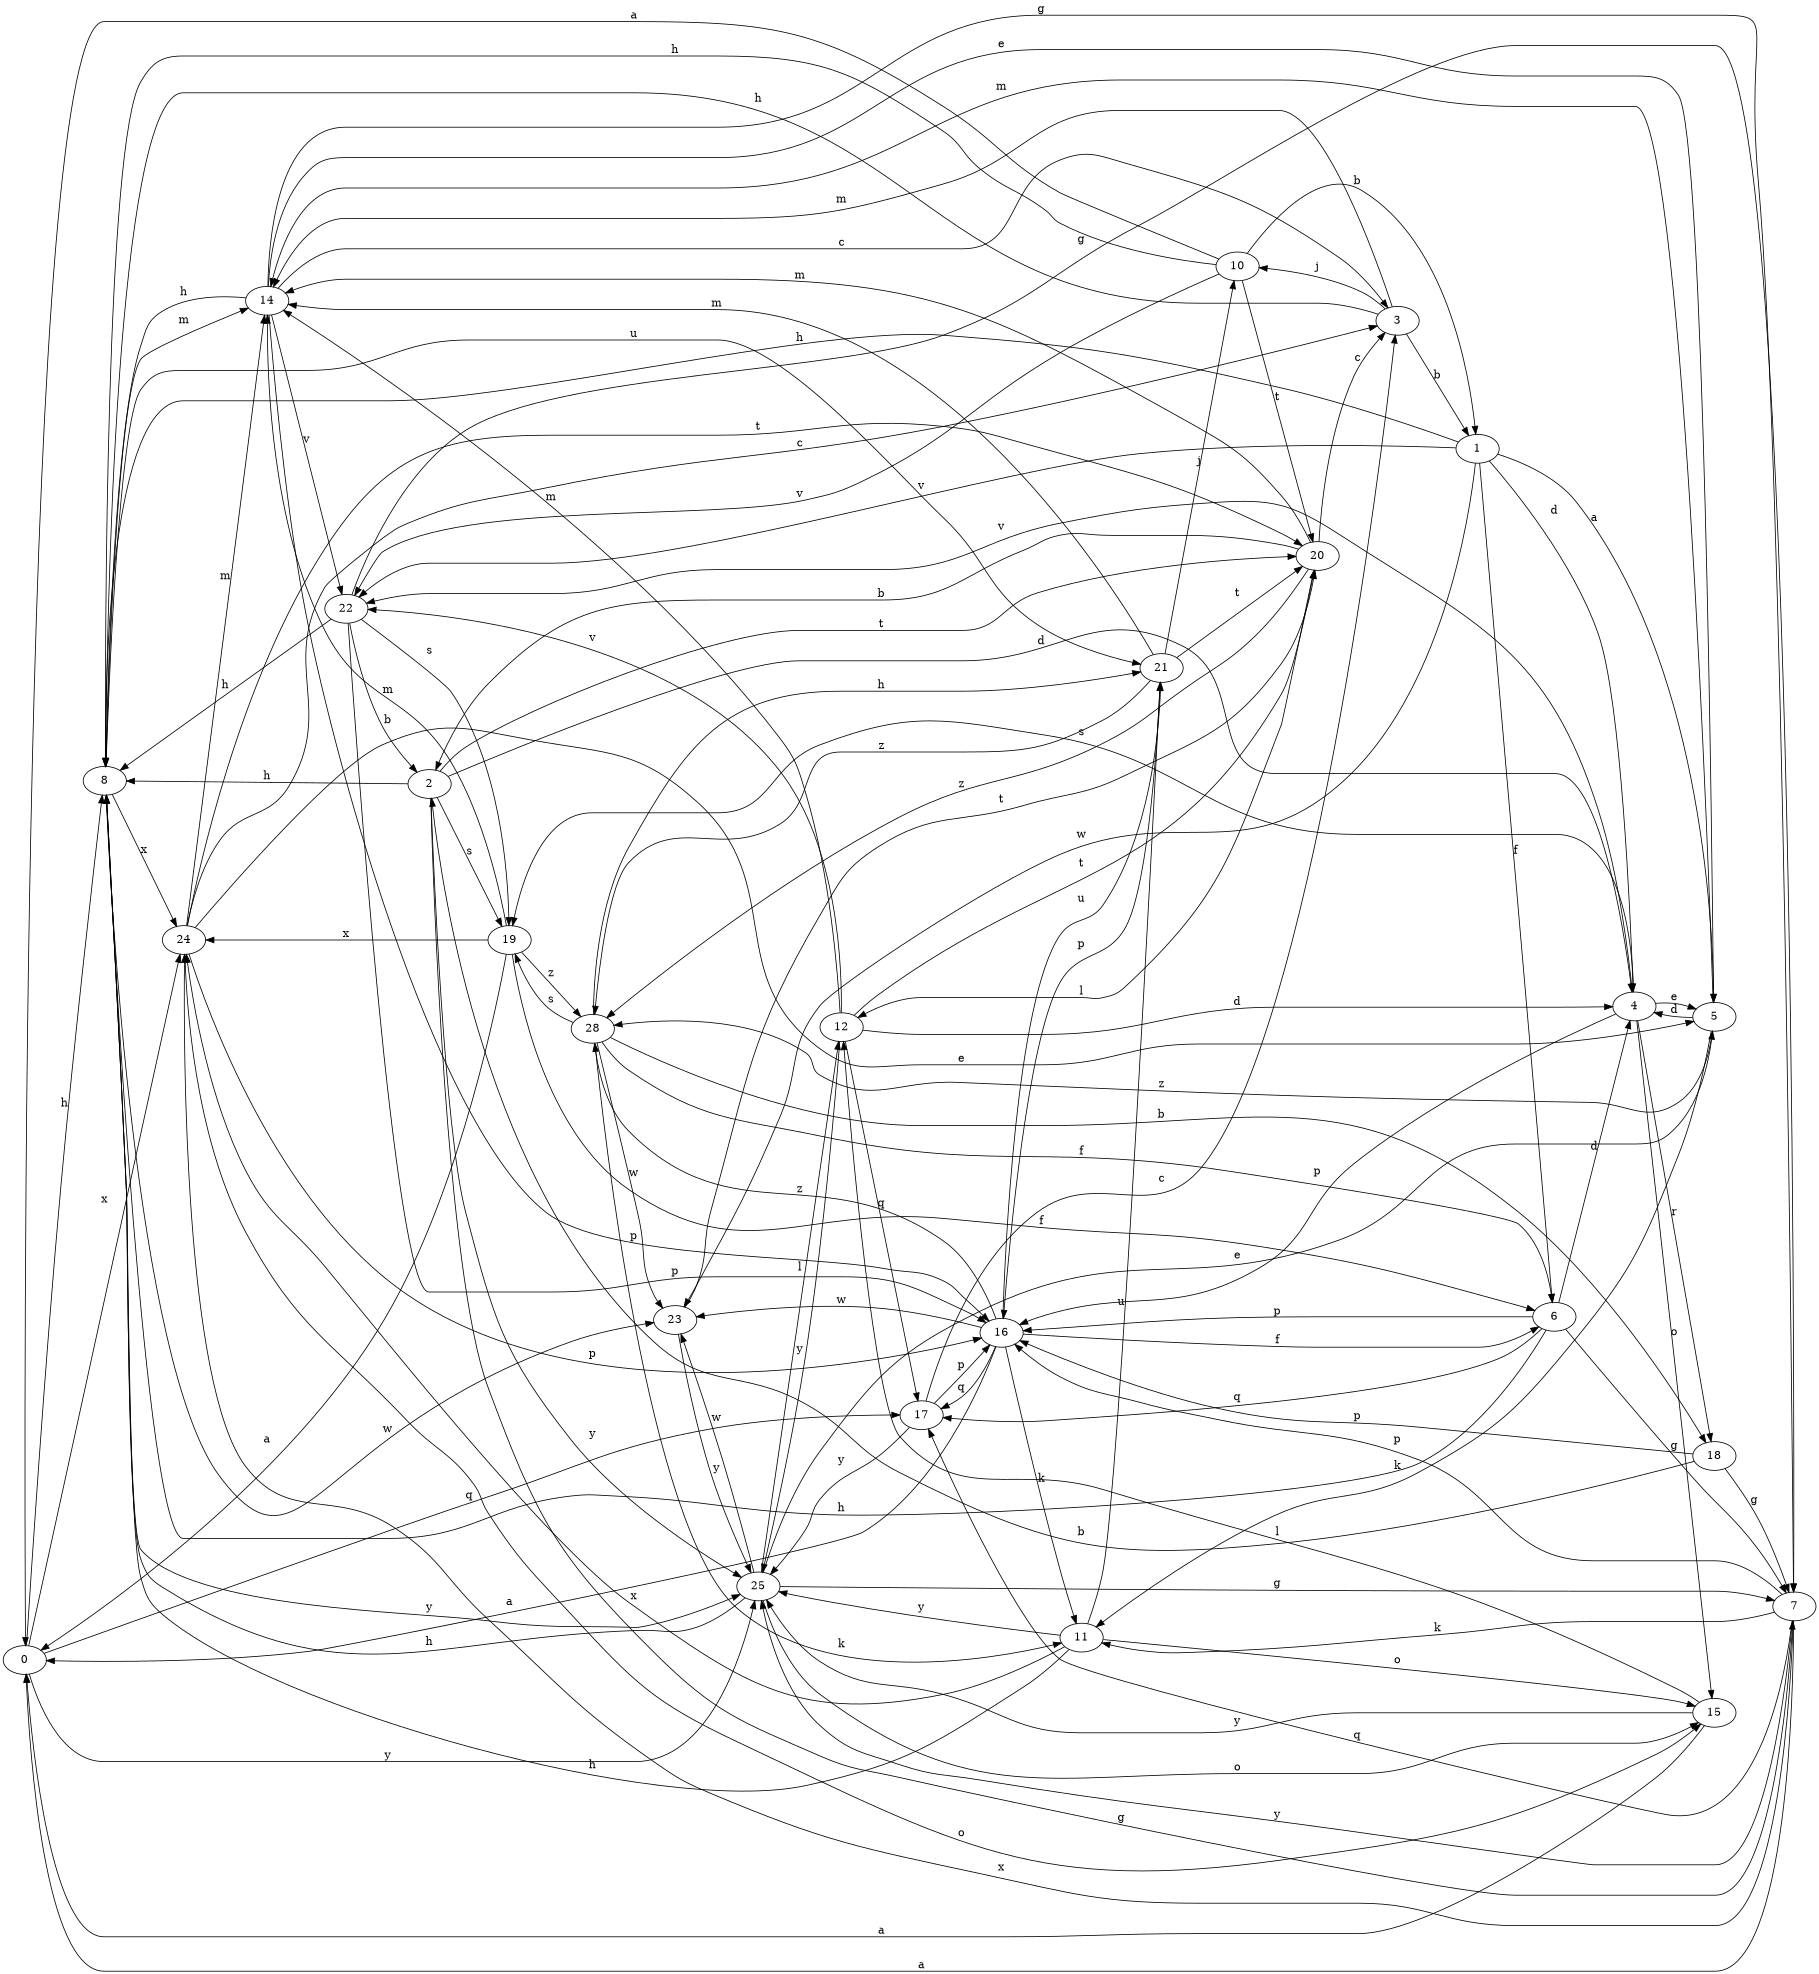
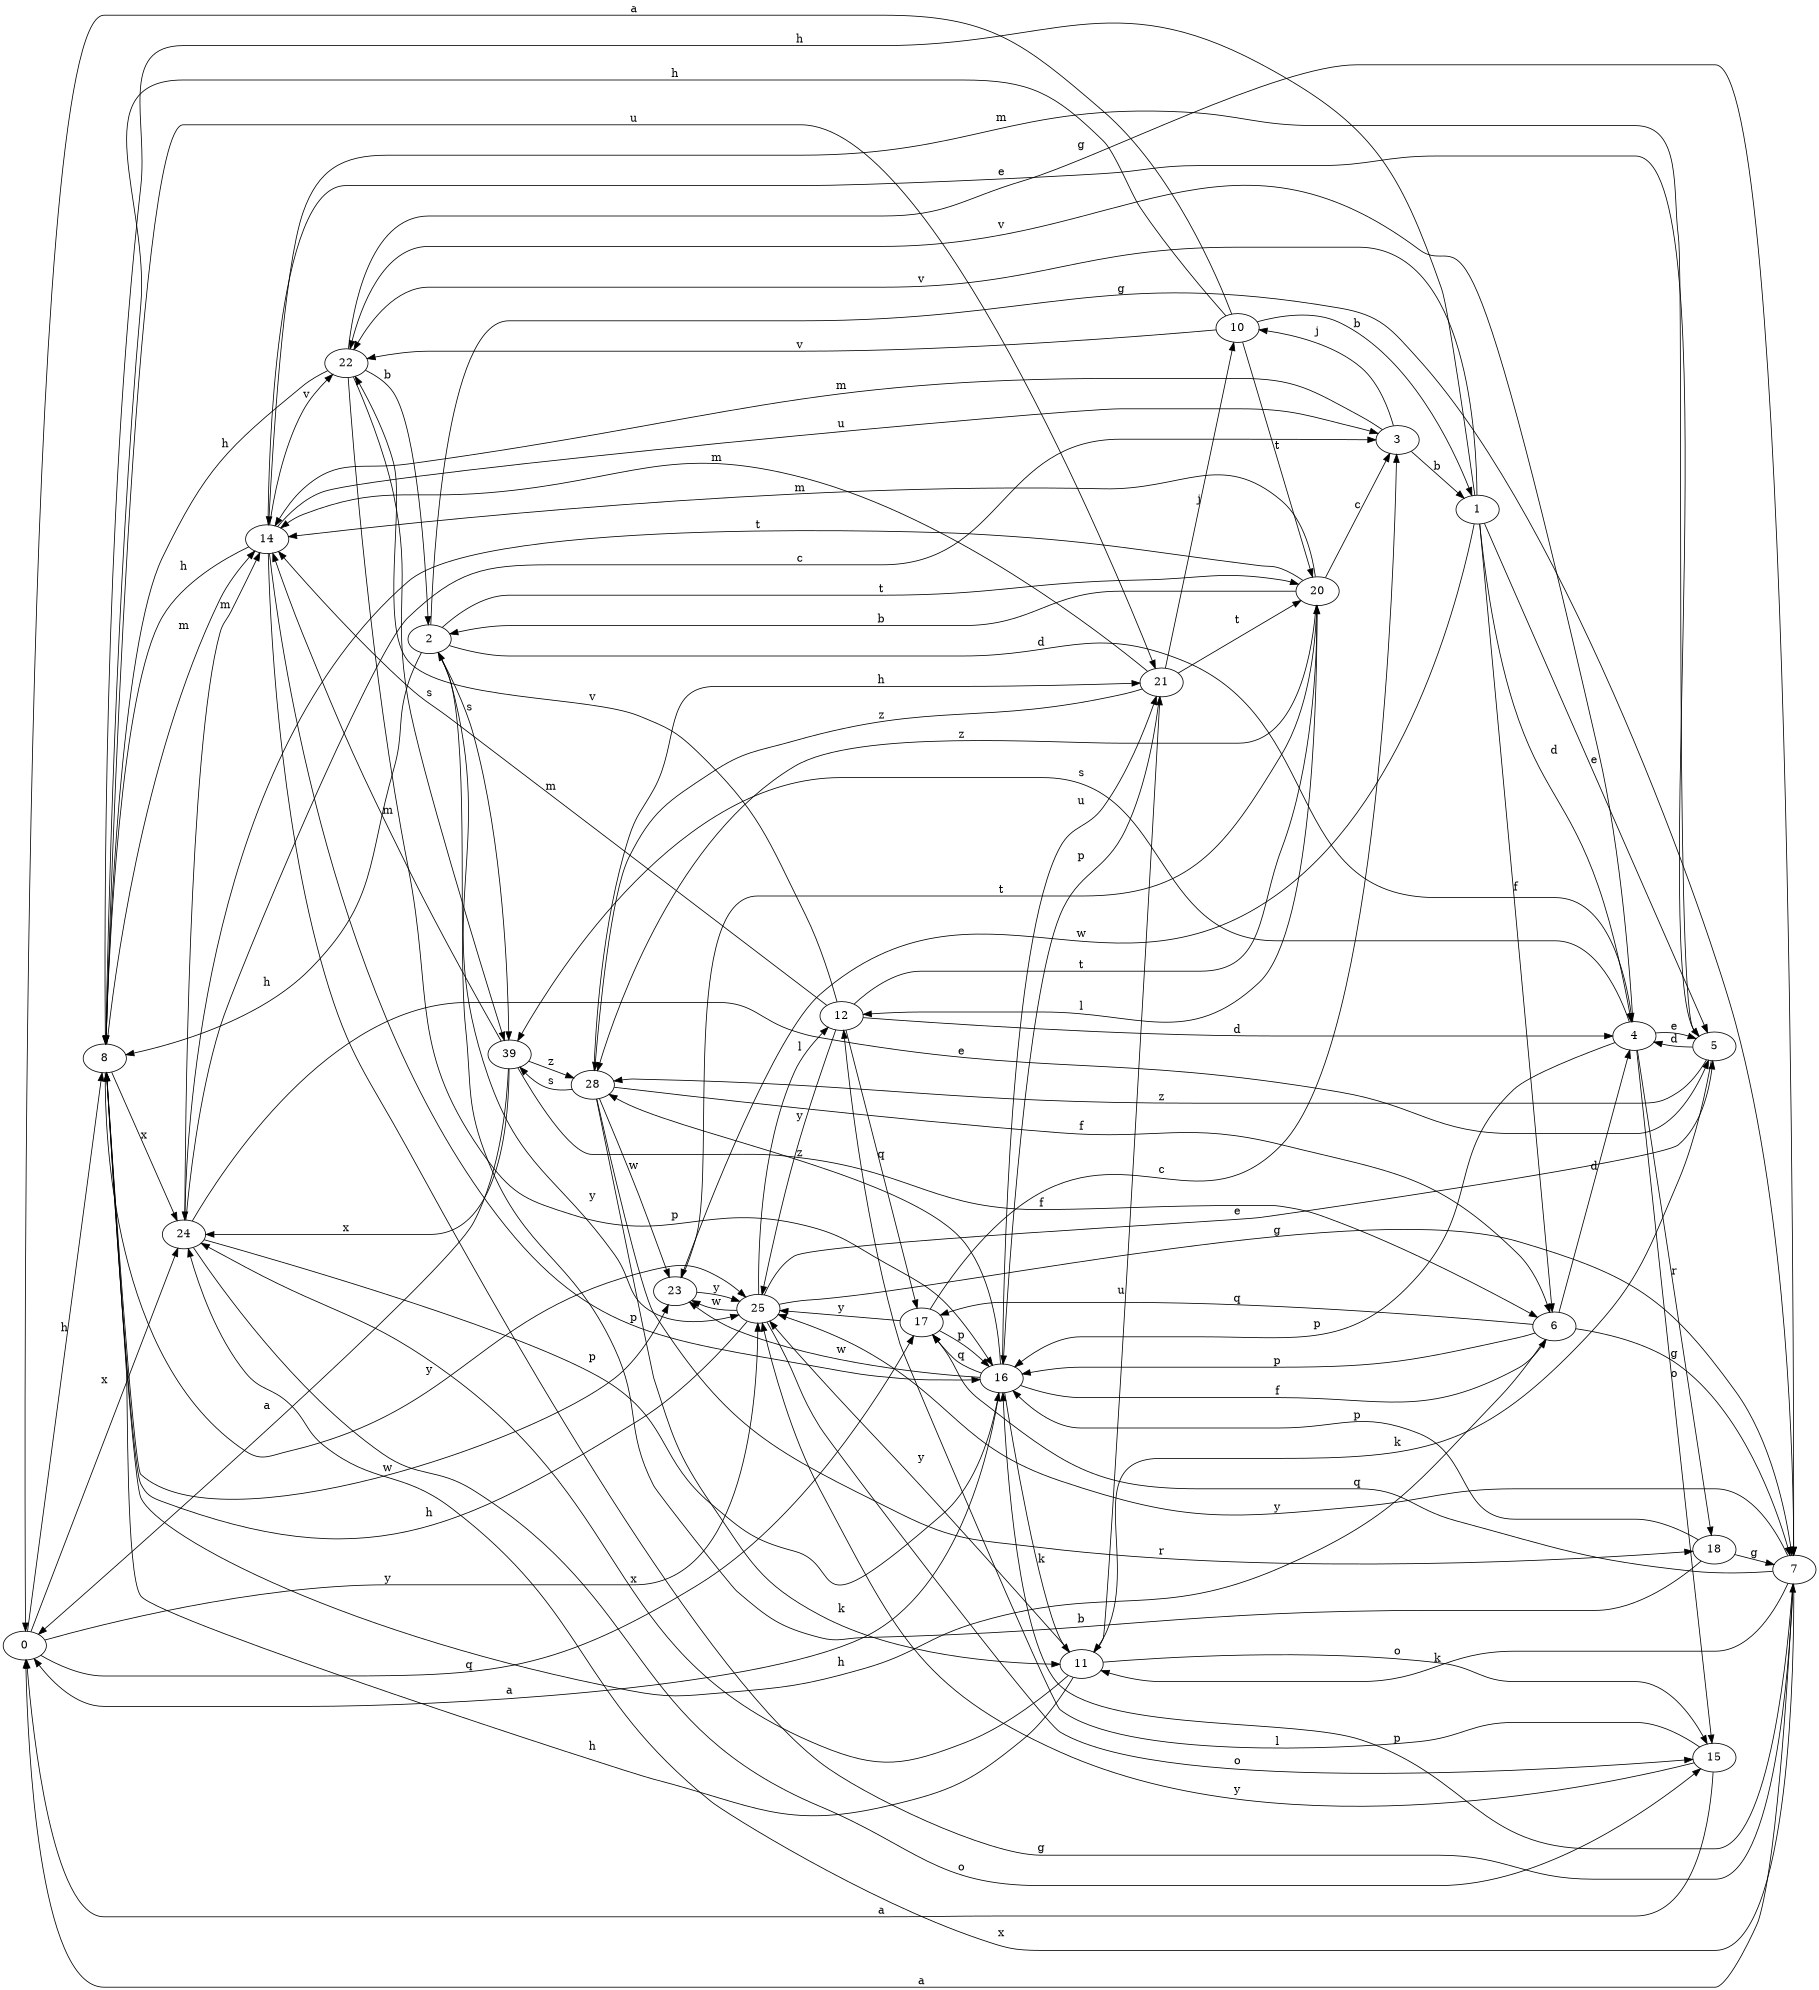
edge "3" -> "8": removed, label "h"
edge "14" -> "3": label "c" -> "u"
edge "24" -> "20": reversed
edge "1" -> "5": label "a" -> "e"
node "19": label "19" -> "39"
edge "28" -> "18": label "b" -> "r"
